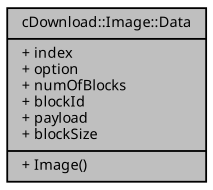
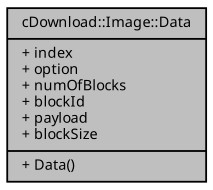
node "cDownload::Image::Data": text "+ Image()" -> "+ Data()"
